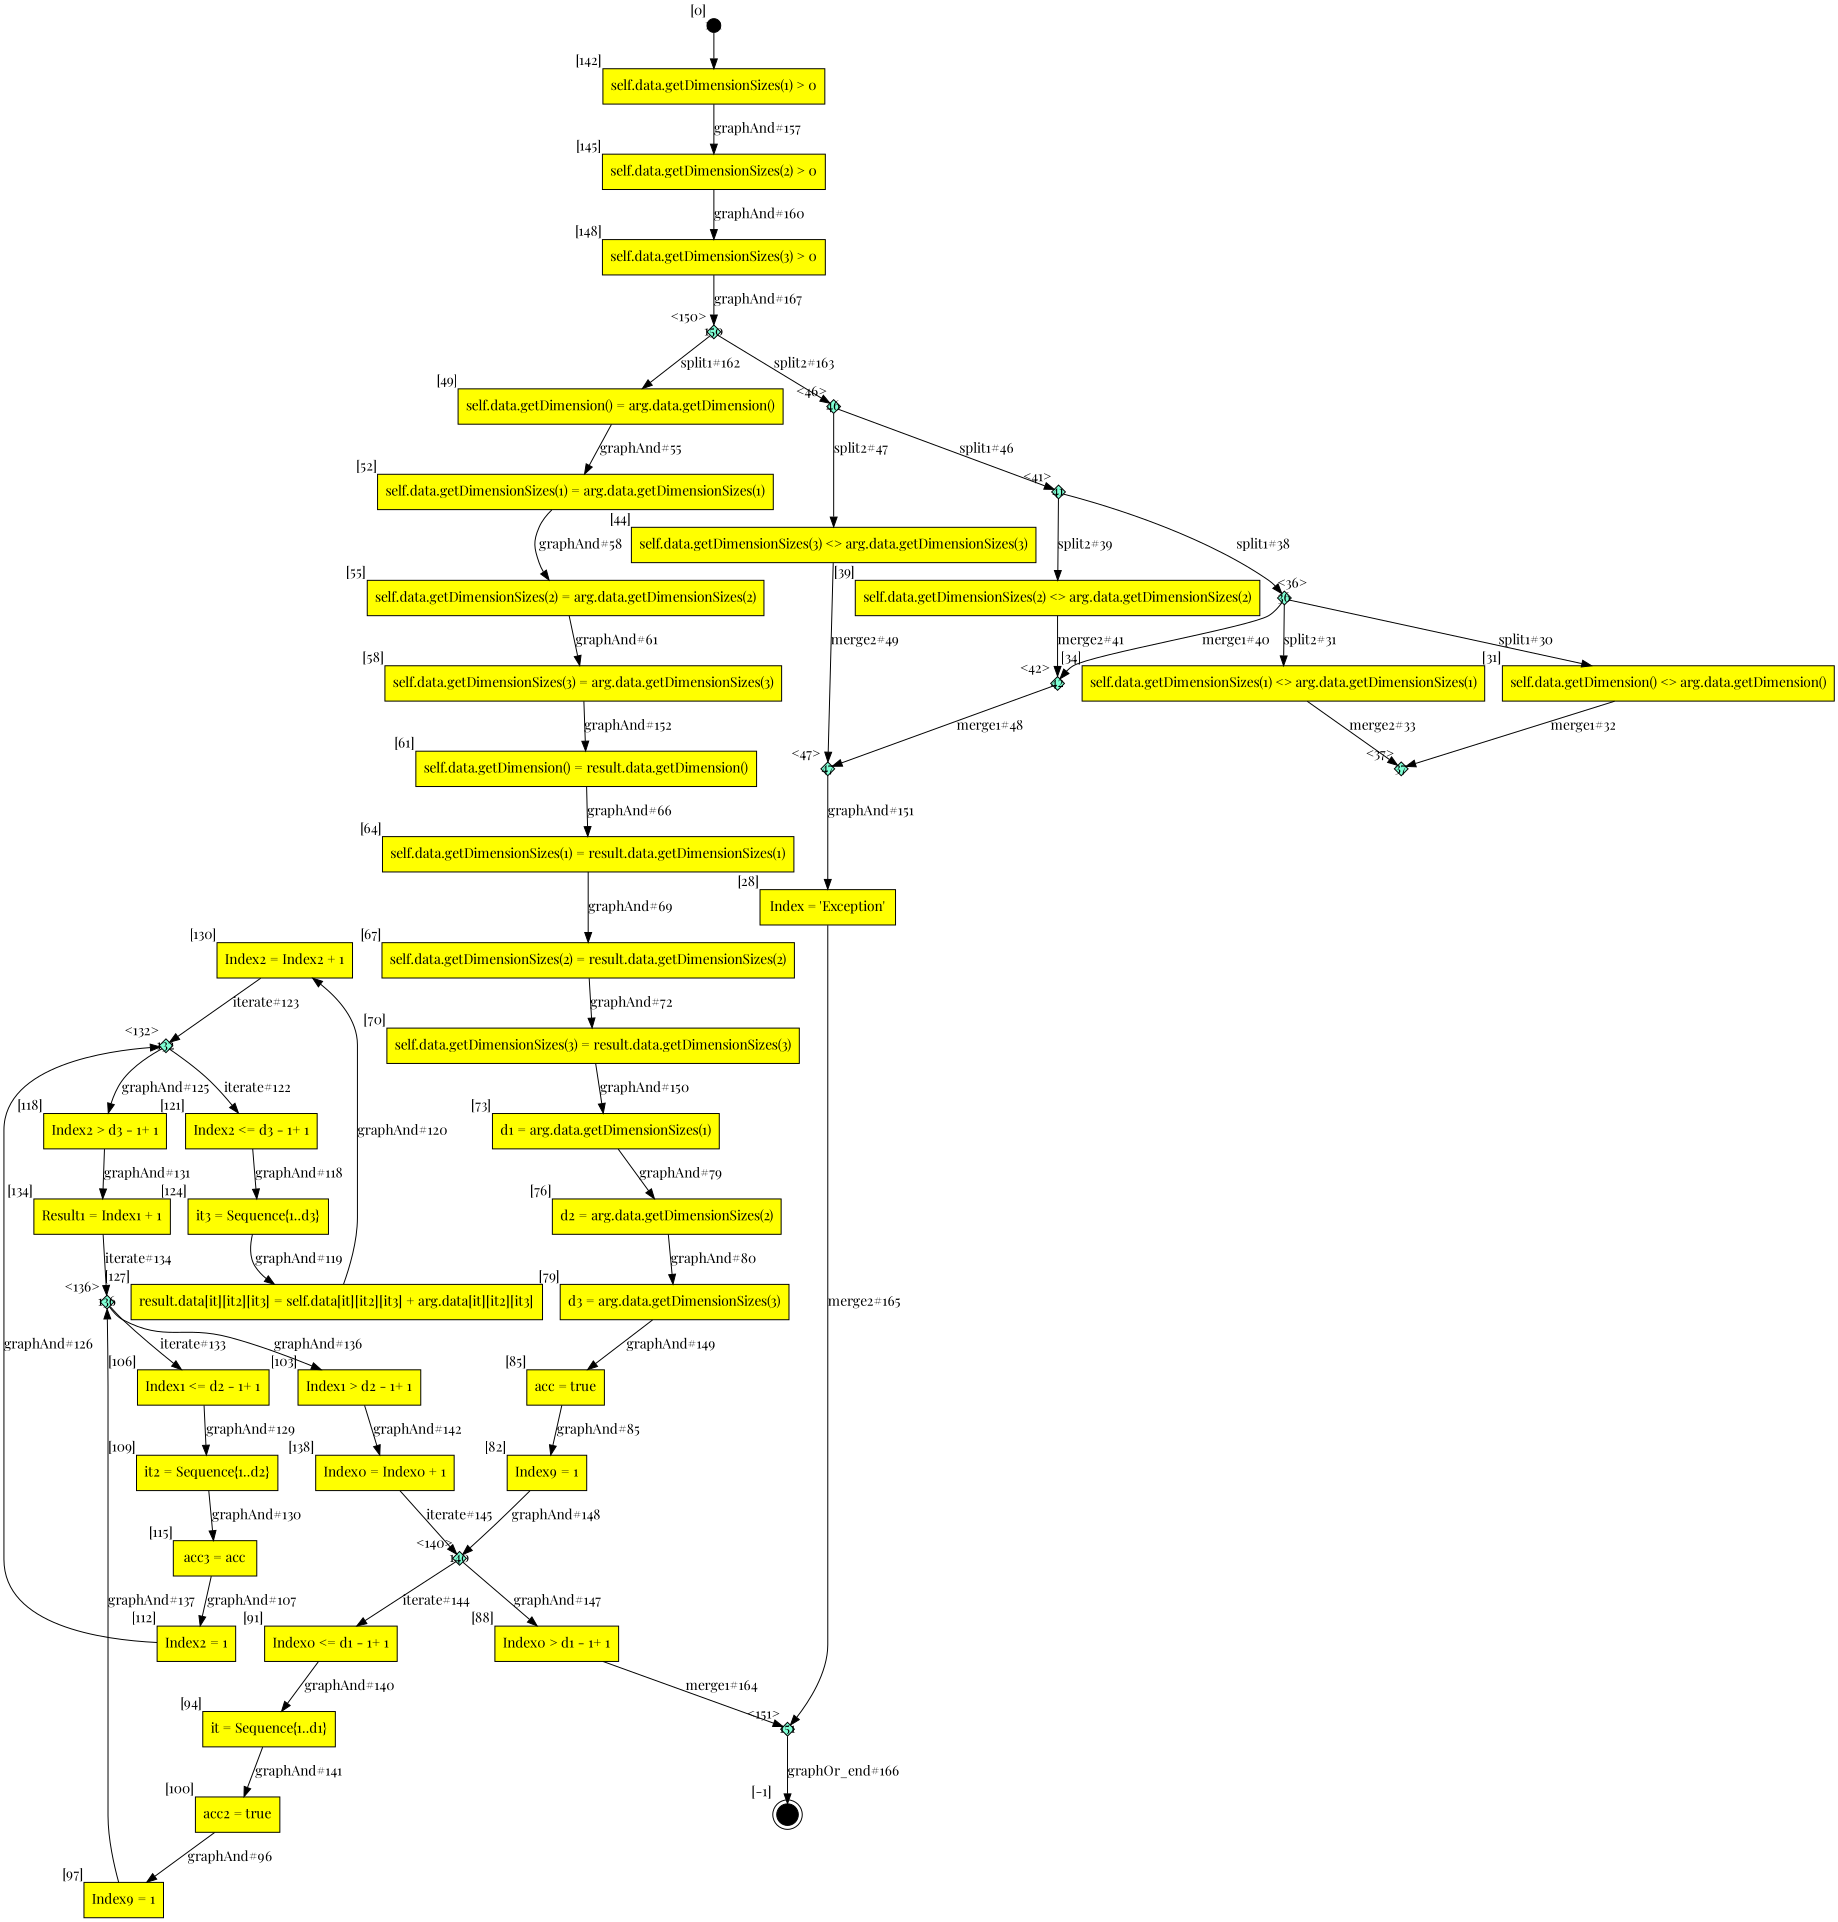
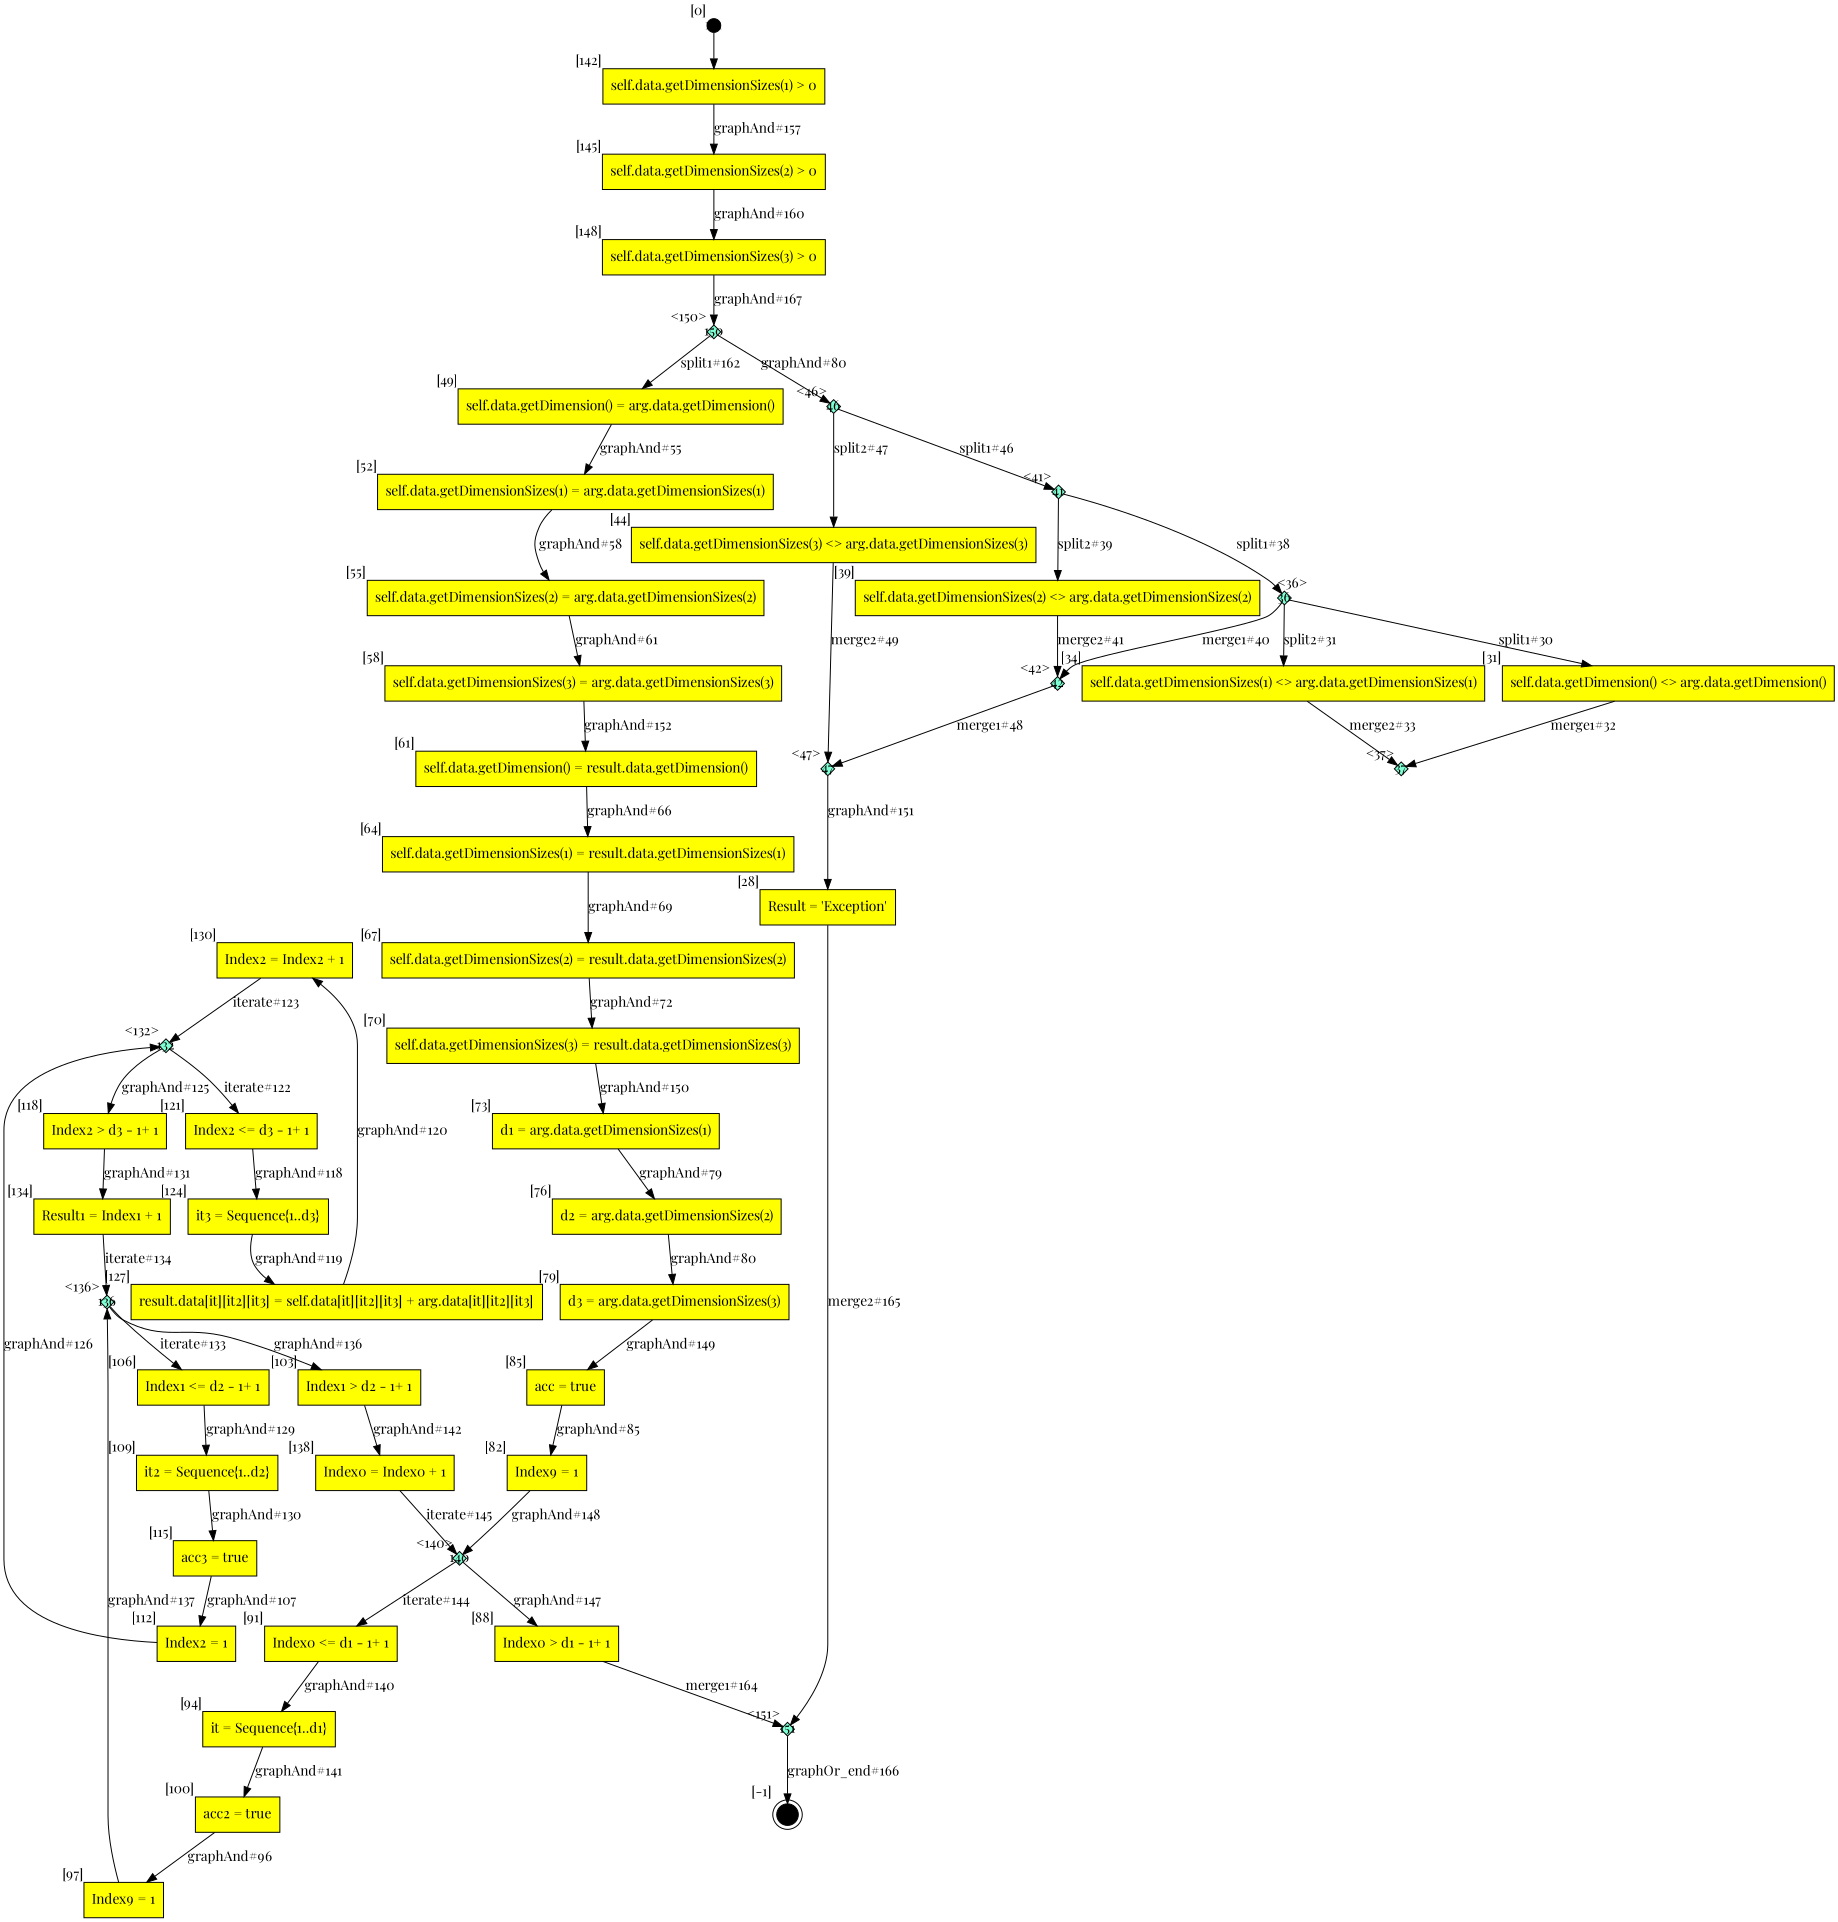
edge "150 <150>" -> "46 <46>": label "split2#163" -> "graphAnd#80"
node "Index = 'Exception' [28]": label "Index = 'Exception' [28]" -> "Result = 'Exception' [28]"
node "acc3 = acc [115]": label "acc3 = acc [115]" -> "acc3 = true [115]"
